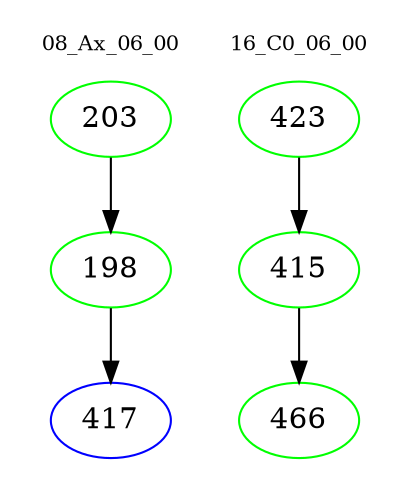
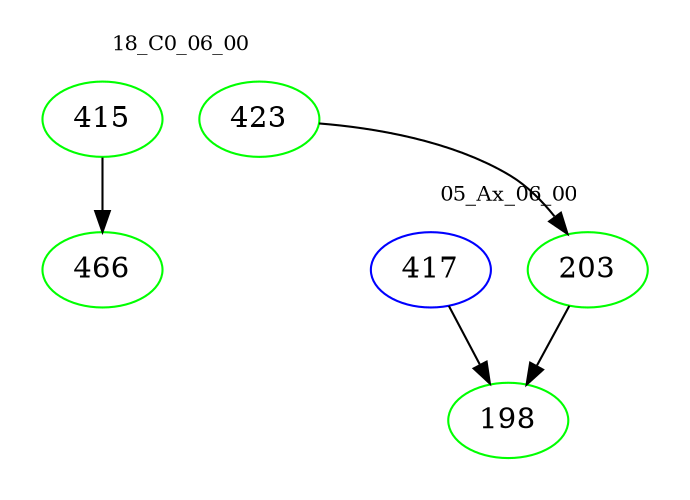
cluster "08_Ax_06_00": label "08_Ax_06_00" -> "05_Ax_06_00"
cluster "16_C0_06_00": label "16_C0_06_00" -> "18_C0_06_00"
edge "423" -> "415": now "423" -> "203"
edge "198" -> "417": reversed
